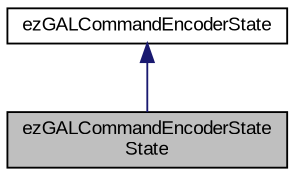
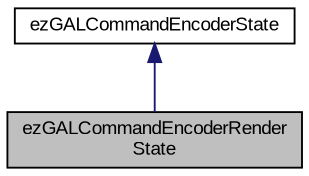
node "ezGALCommandEncoderState State": label "ezGALCommandEncoderState State" -> "ezGALCommandEncoderRender State"
